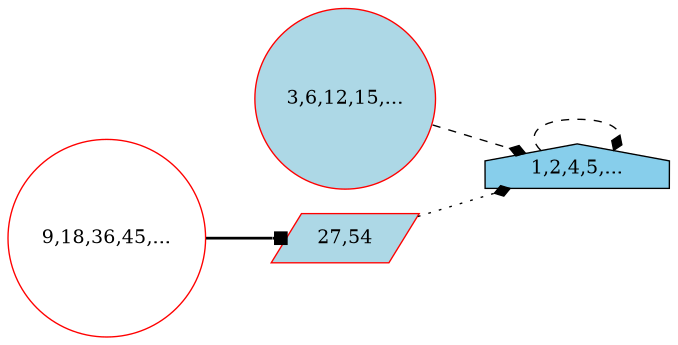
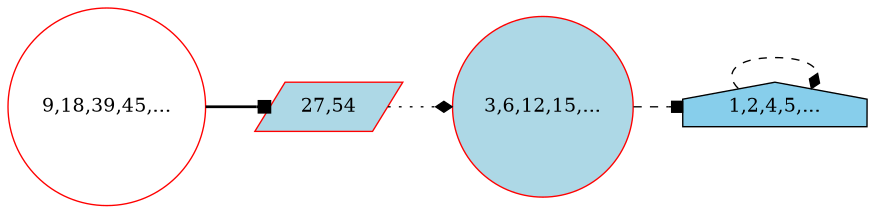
edge "3,6,12,15,..." -> "1,2,4,5,...": arrowhead diamond -> box
edge "27,54" -> "1,2,4,5,...": now "27,54" -> "3,6,12,15,..."
node "9,18,36,45,...": label "9,18,36,45,..." -> "9,18,39,45,..."
